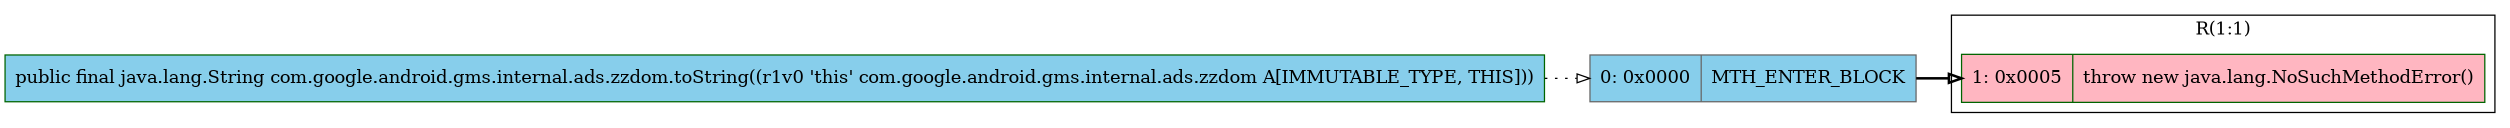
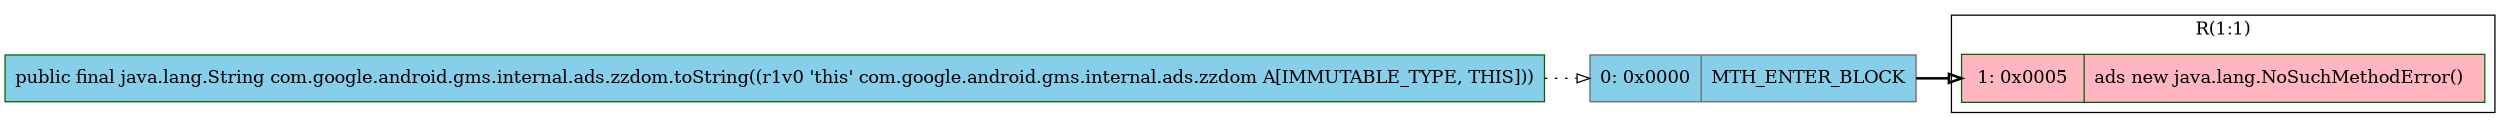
node "1: 0x0005": text "throw new java.lang.NoSuchMethodError()" -> "ads new java.lang.NoSuchMethodError()"
